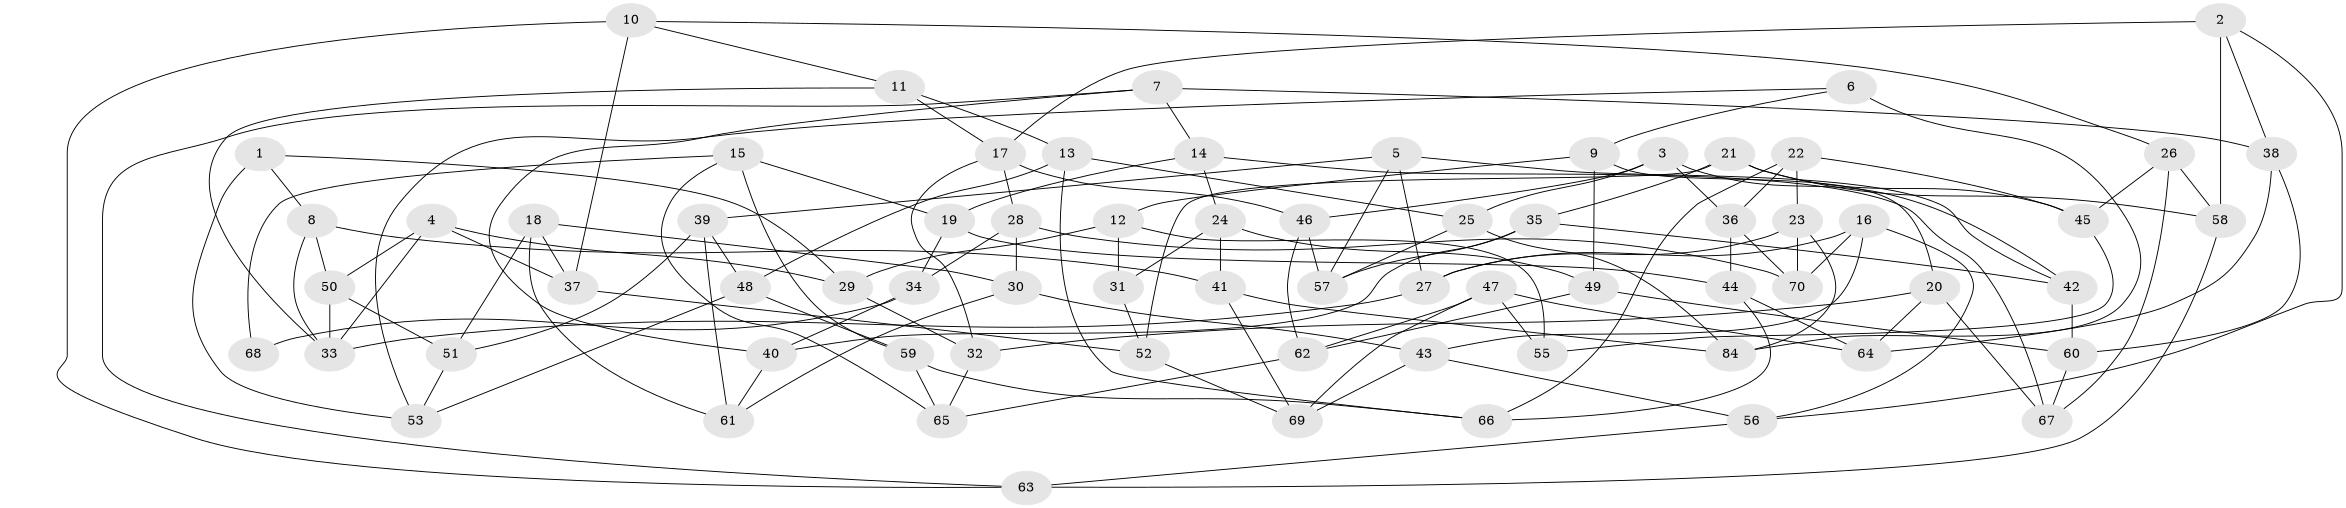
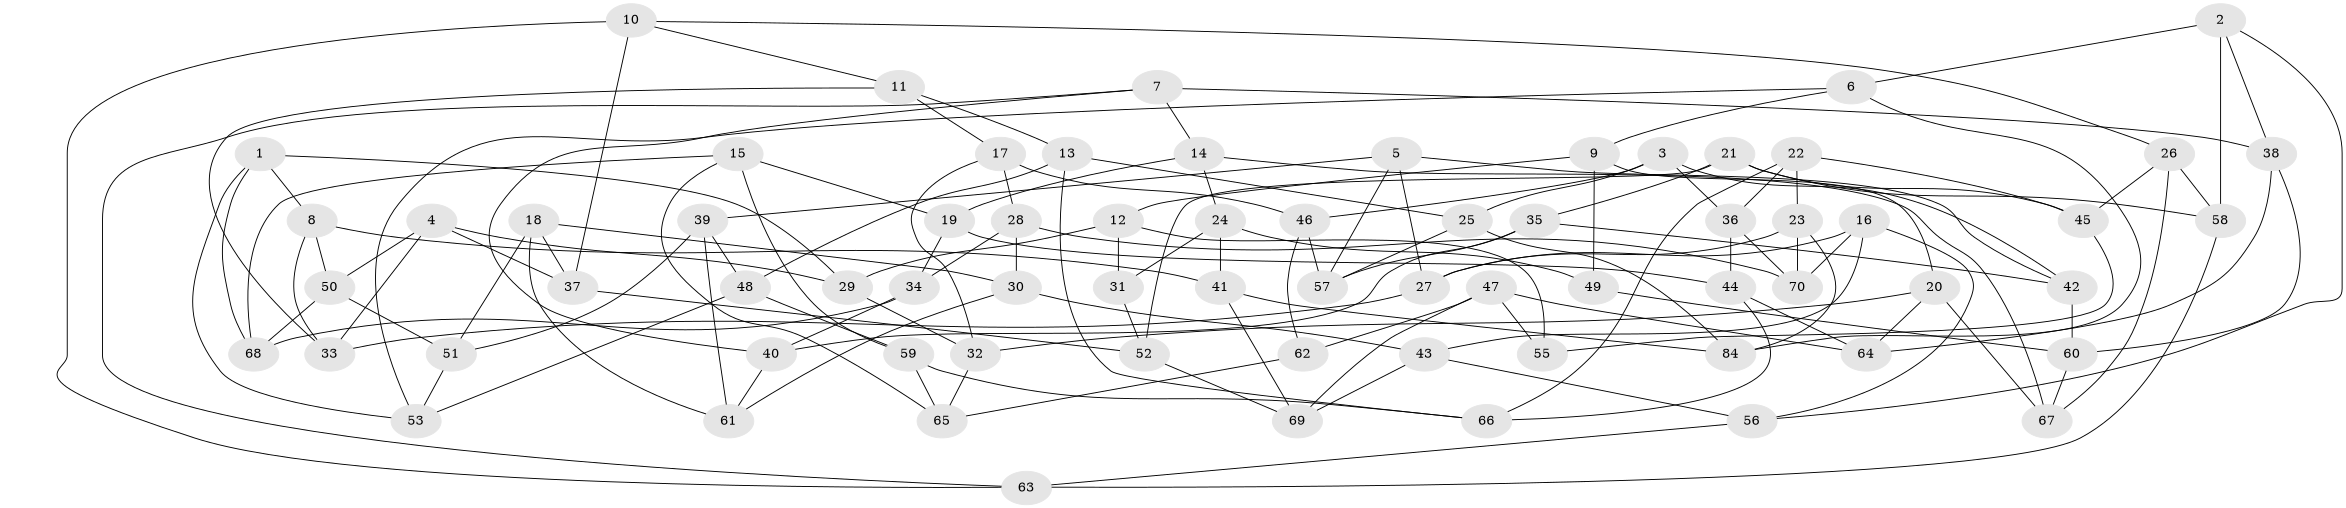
edge "2" -- "17": now "2" -- "6"
edge "1" -- "68": added
edge "49" -- "62": removed
edge "50" -- "33": now "50" -- "68"
